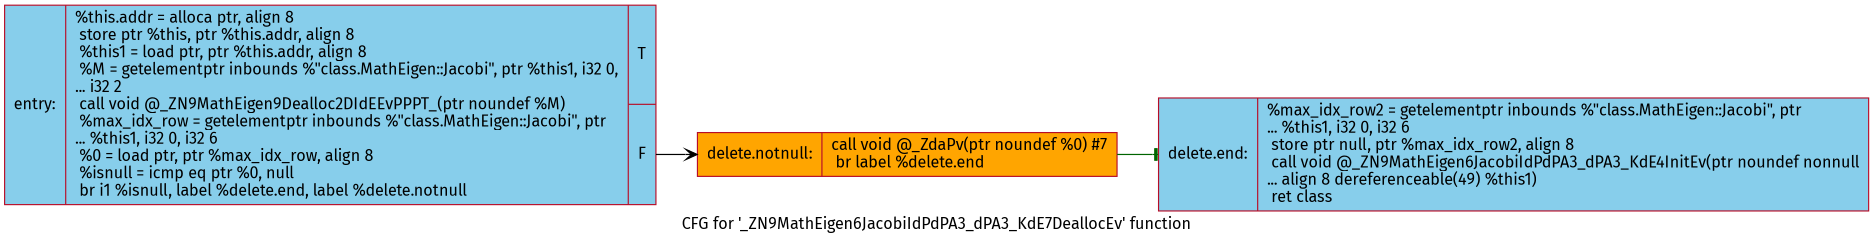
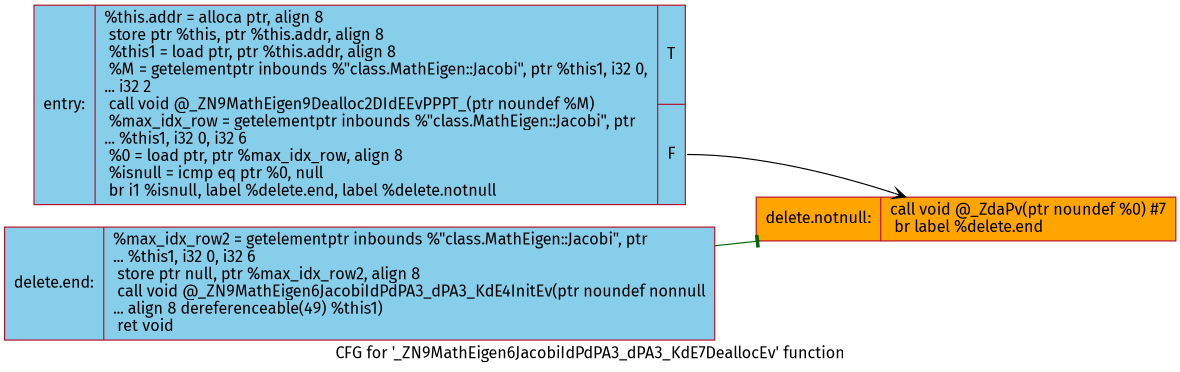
edge "delete.notnull:" -> "delete.end:": reversed
node "delete.end:": text "ret class" -> "ret void"
